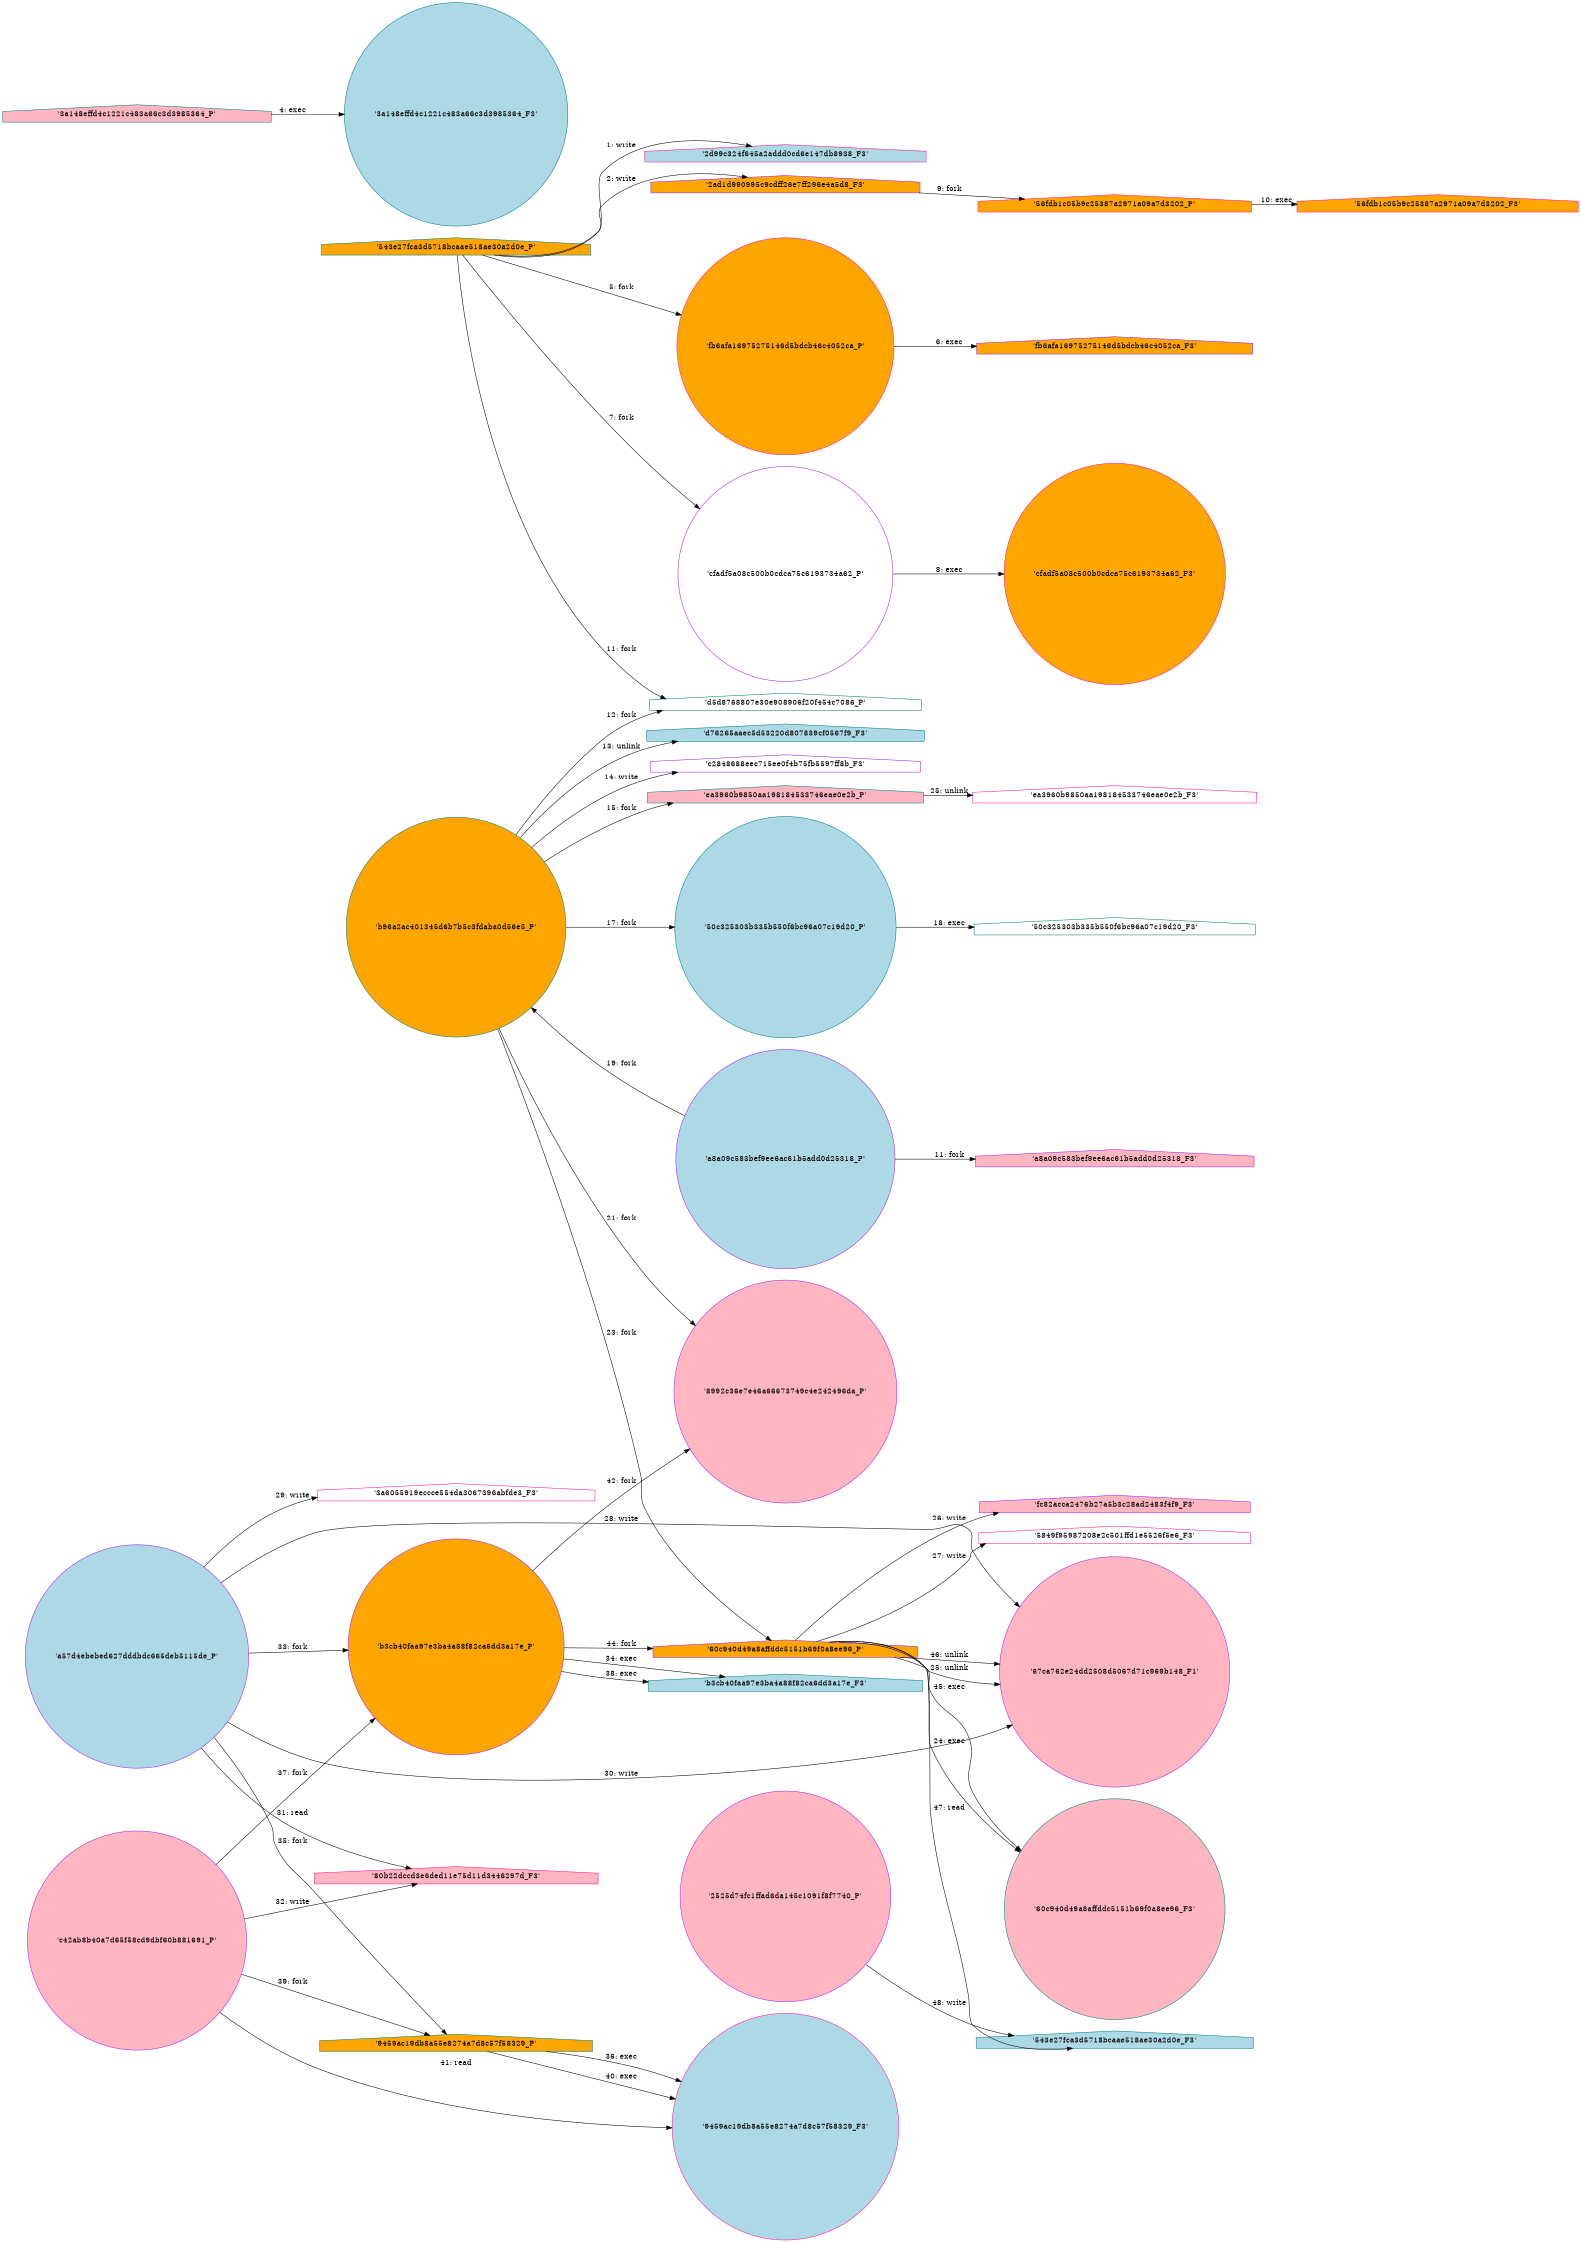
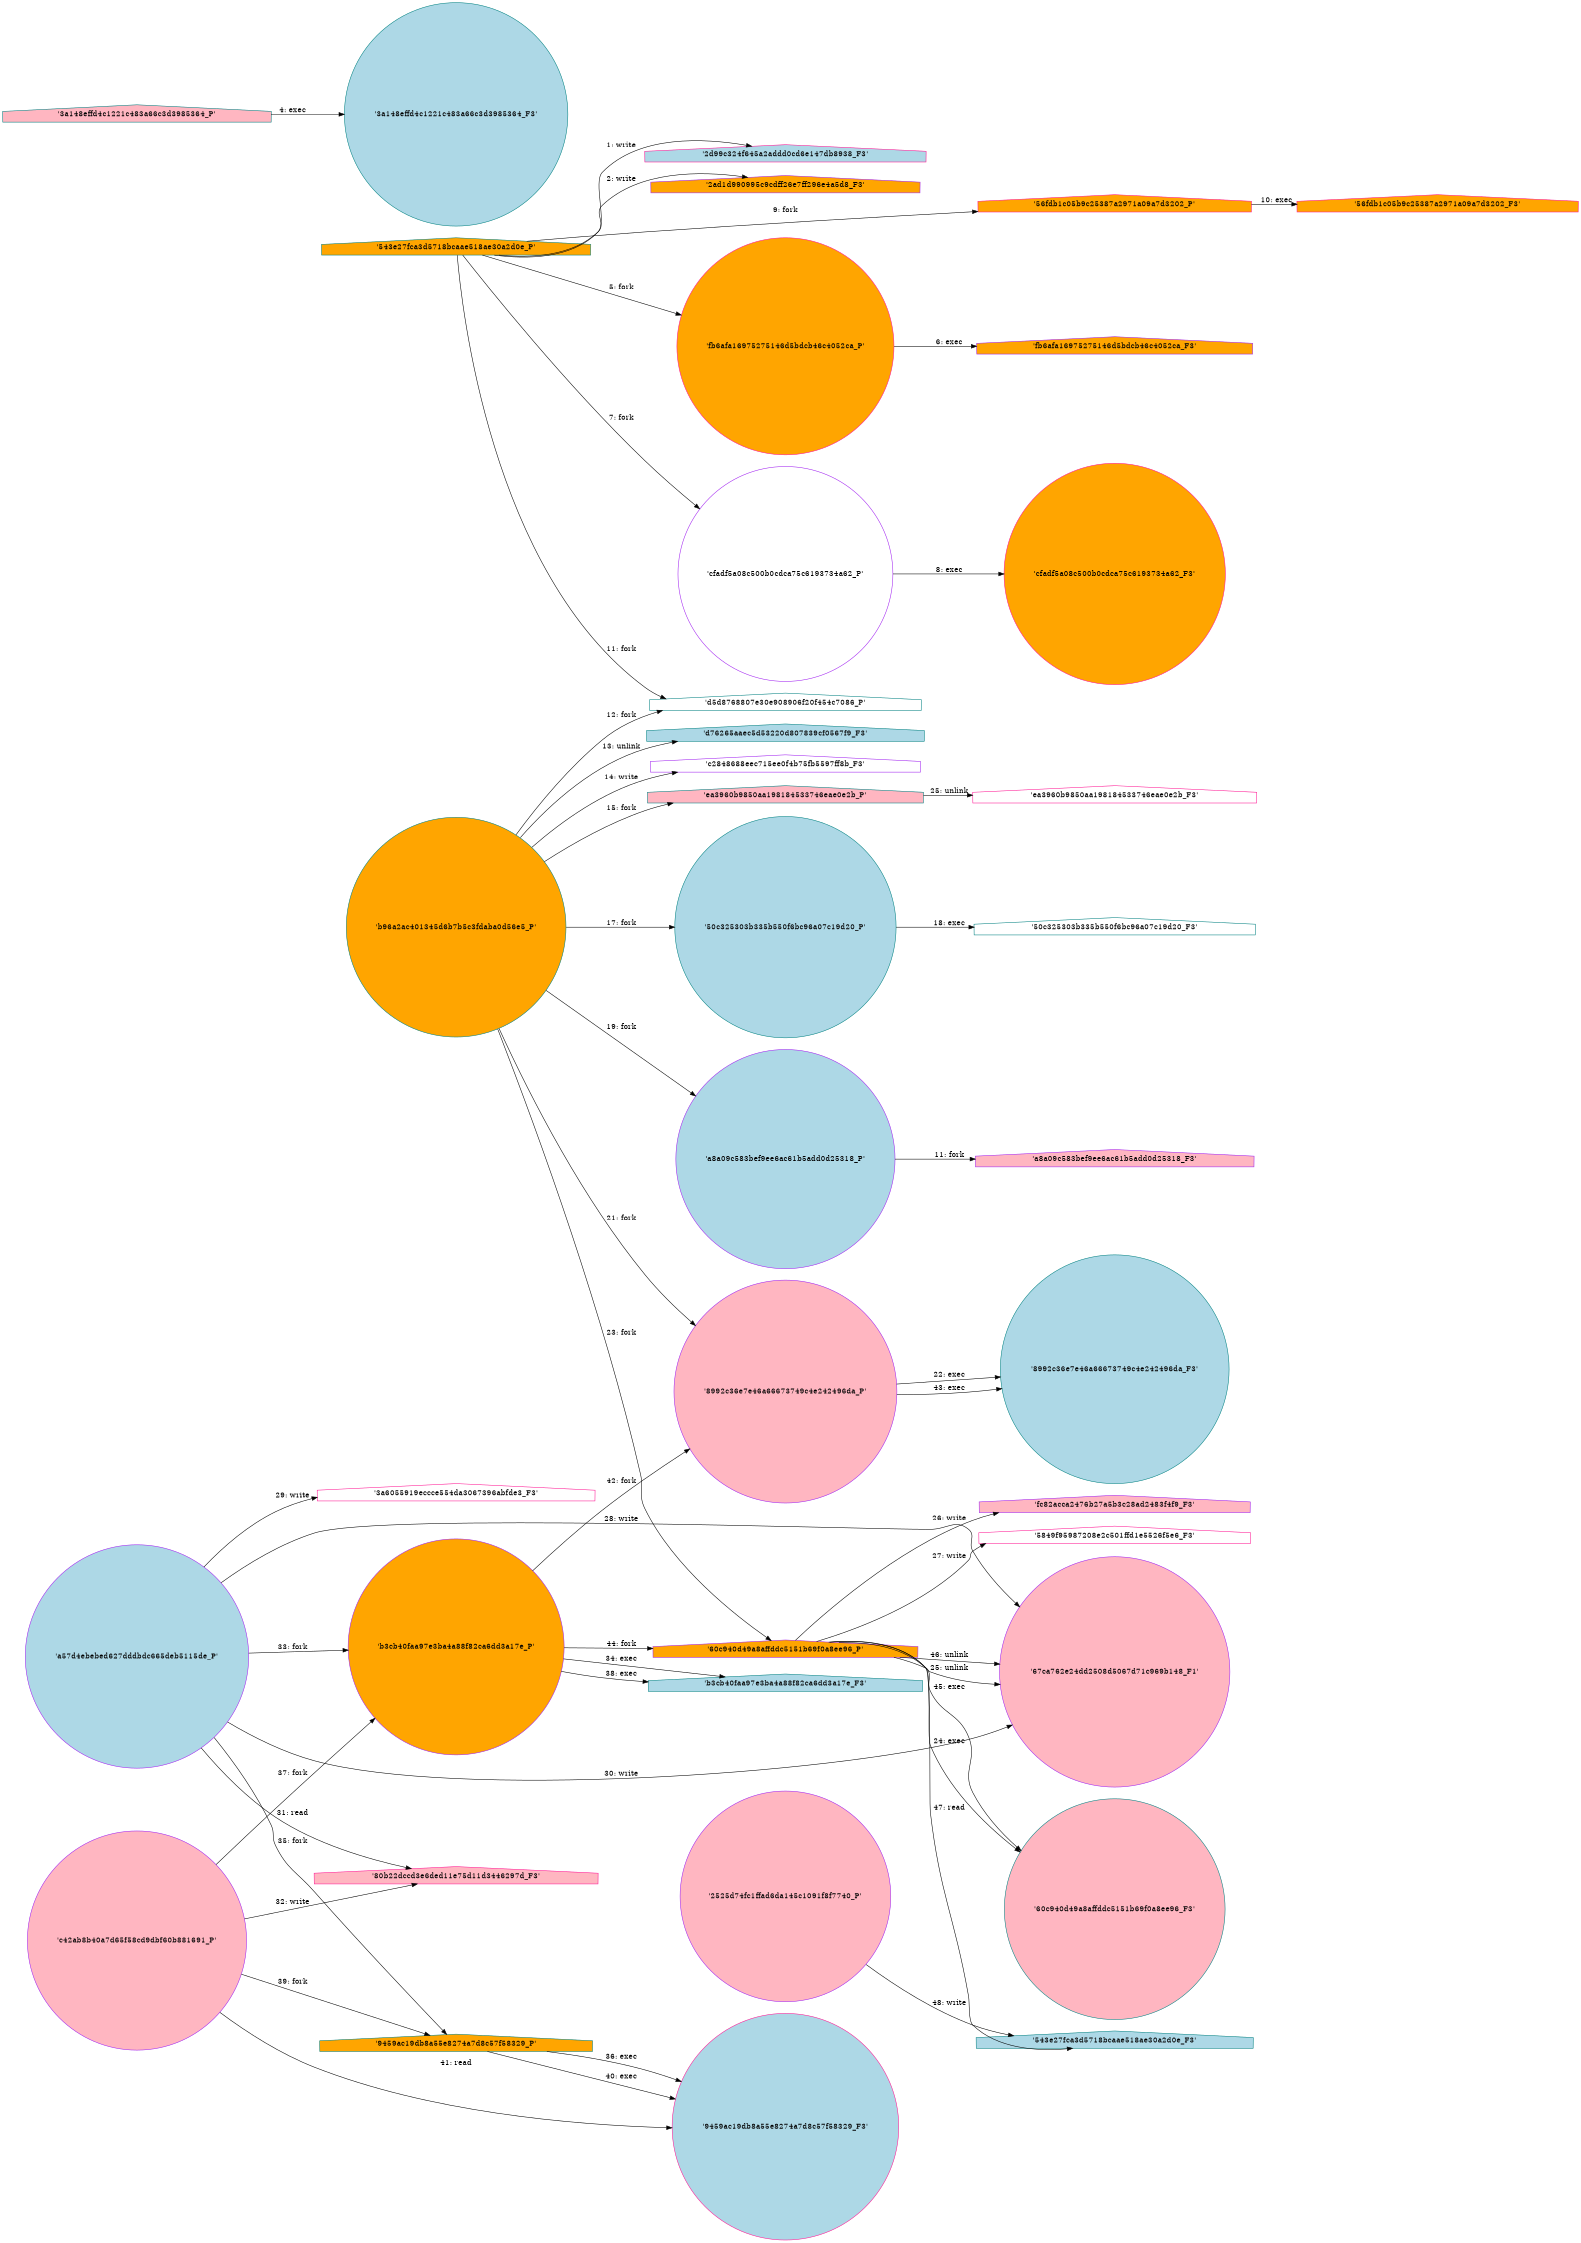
edge "'2ad1d990995c9cdff26e7ff296e4a5d8_F3'" -> "'56fdb1c05b9c25387a2971a09a7d3202_P'": now "'543e27fca3d5718bcaae518ae30a2d0e_P'" -> "'56fdb1c05b9c25387a2971a09a7d3202_P'"
edge "'a8a09c583bef9ee6ac61b5add0d25318_P'" -> "'b96a2ac401345d6b7b5c3fdaba0d56e5_P'": reversed
node "'8992c36e7e46a66673749c4e242496da_F3'": added
